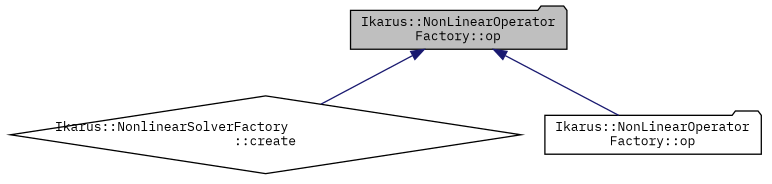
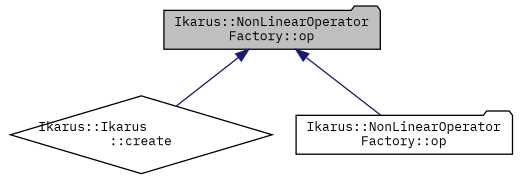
node "Ikarus::NonlinearSolverFactory ::create": label "Ikarus::NonlinearSolverFactory ::create" -> "Ikarus::Ikarus ::create"
